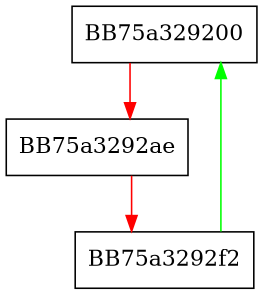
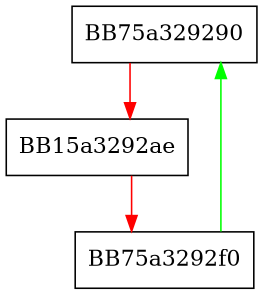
node "BB75a329200": label "BB75a329200" -> "BB75a329290"
node "BB75a3292ae": label "BB75a3292ae" -> "BB15a3292ae"
node "BB75a3292f2": label "BB75a3292f2" -> "BB75a3292f0"
